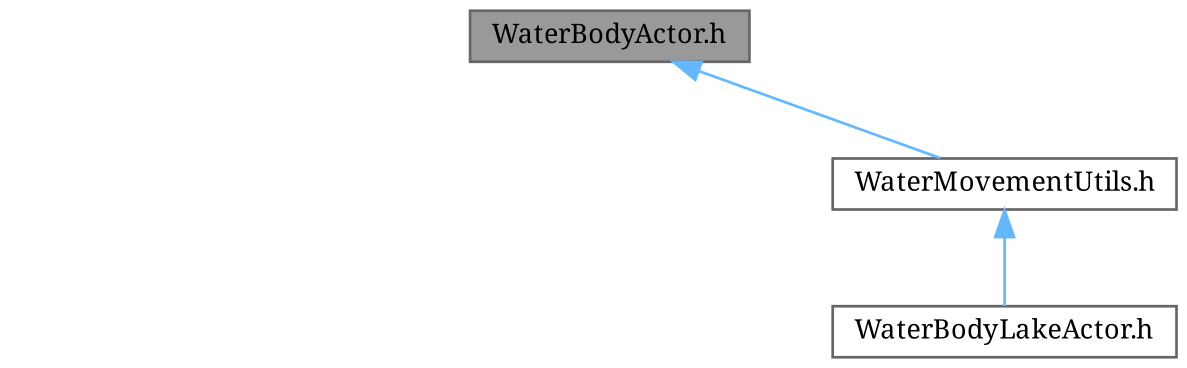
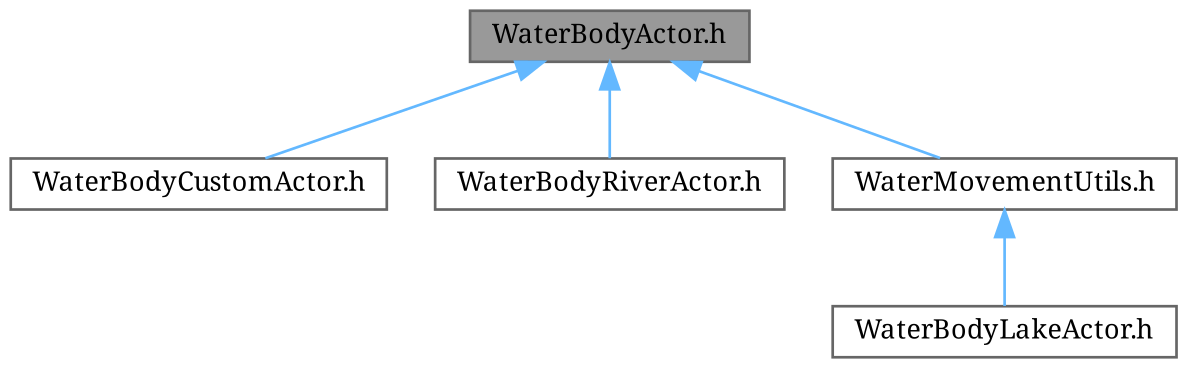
node "WaterBodyCustomActor.h": added
node "WaterBodyRiverActor.h": added
